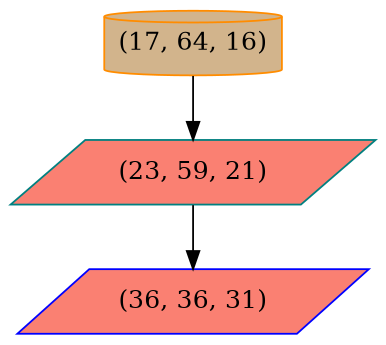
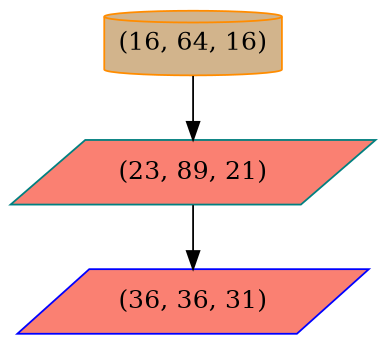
node "(17, 64, 16)": label "(17, 64, 16)" -> "(16, 64, 16)"
node "(23, 59, 21)": label "(23, 59, 21)" -> "(23, 89, 21)"
